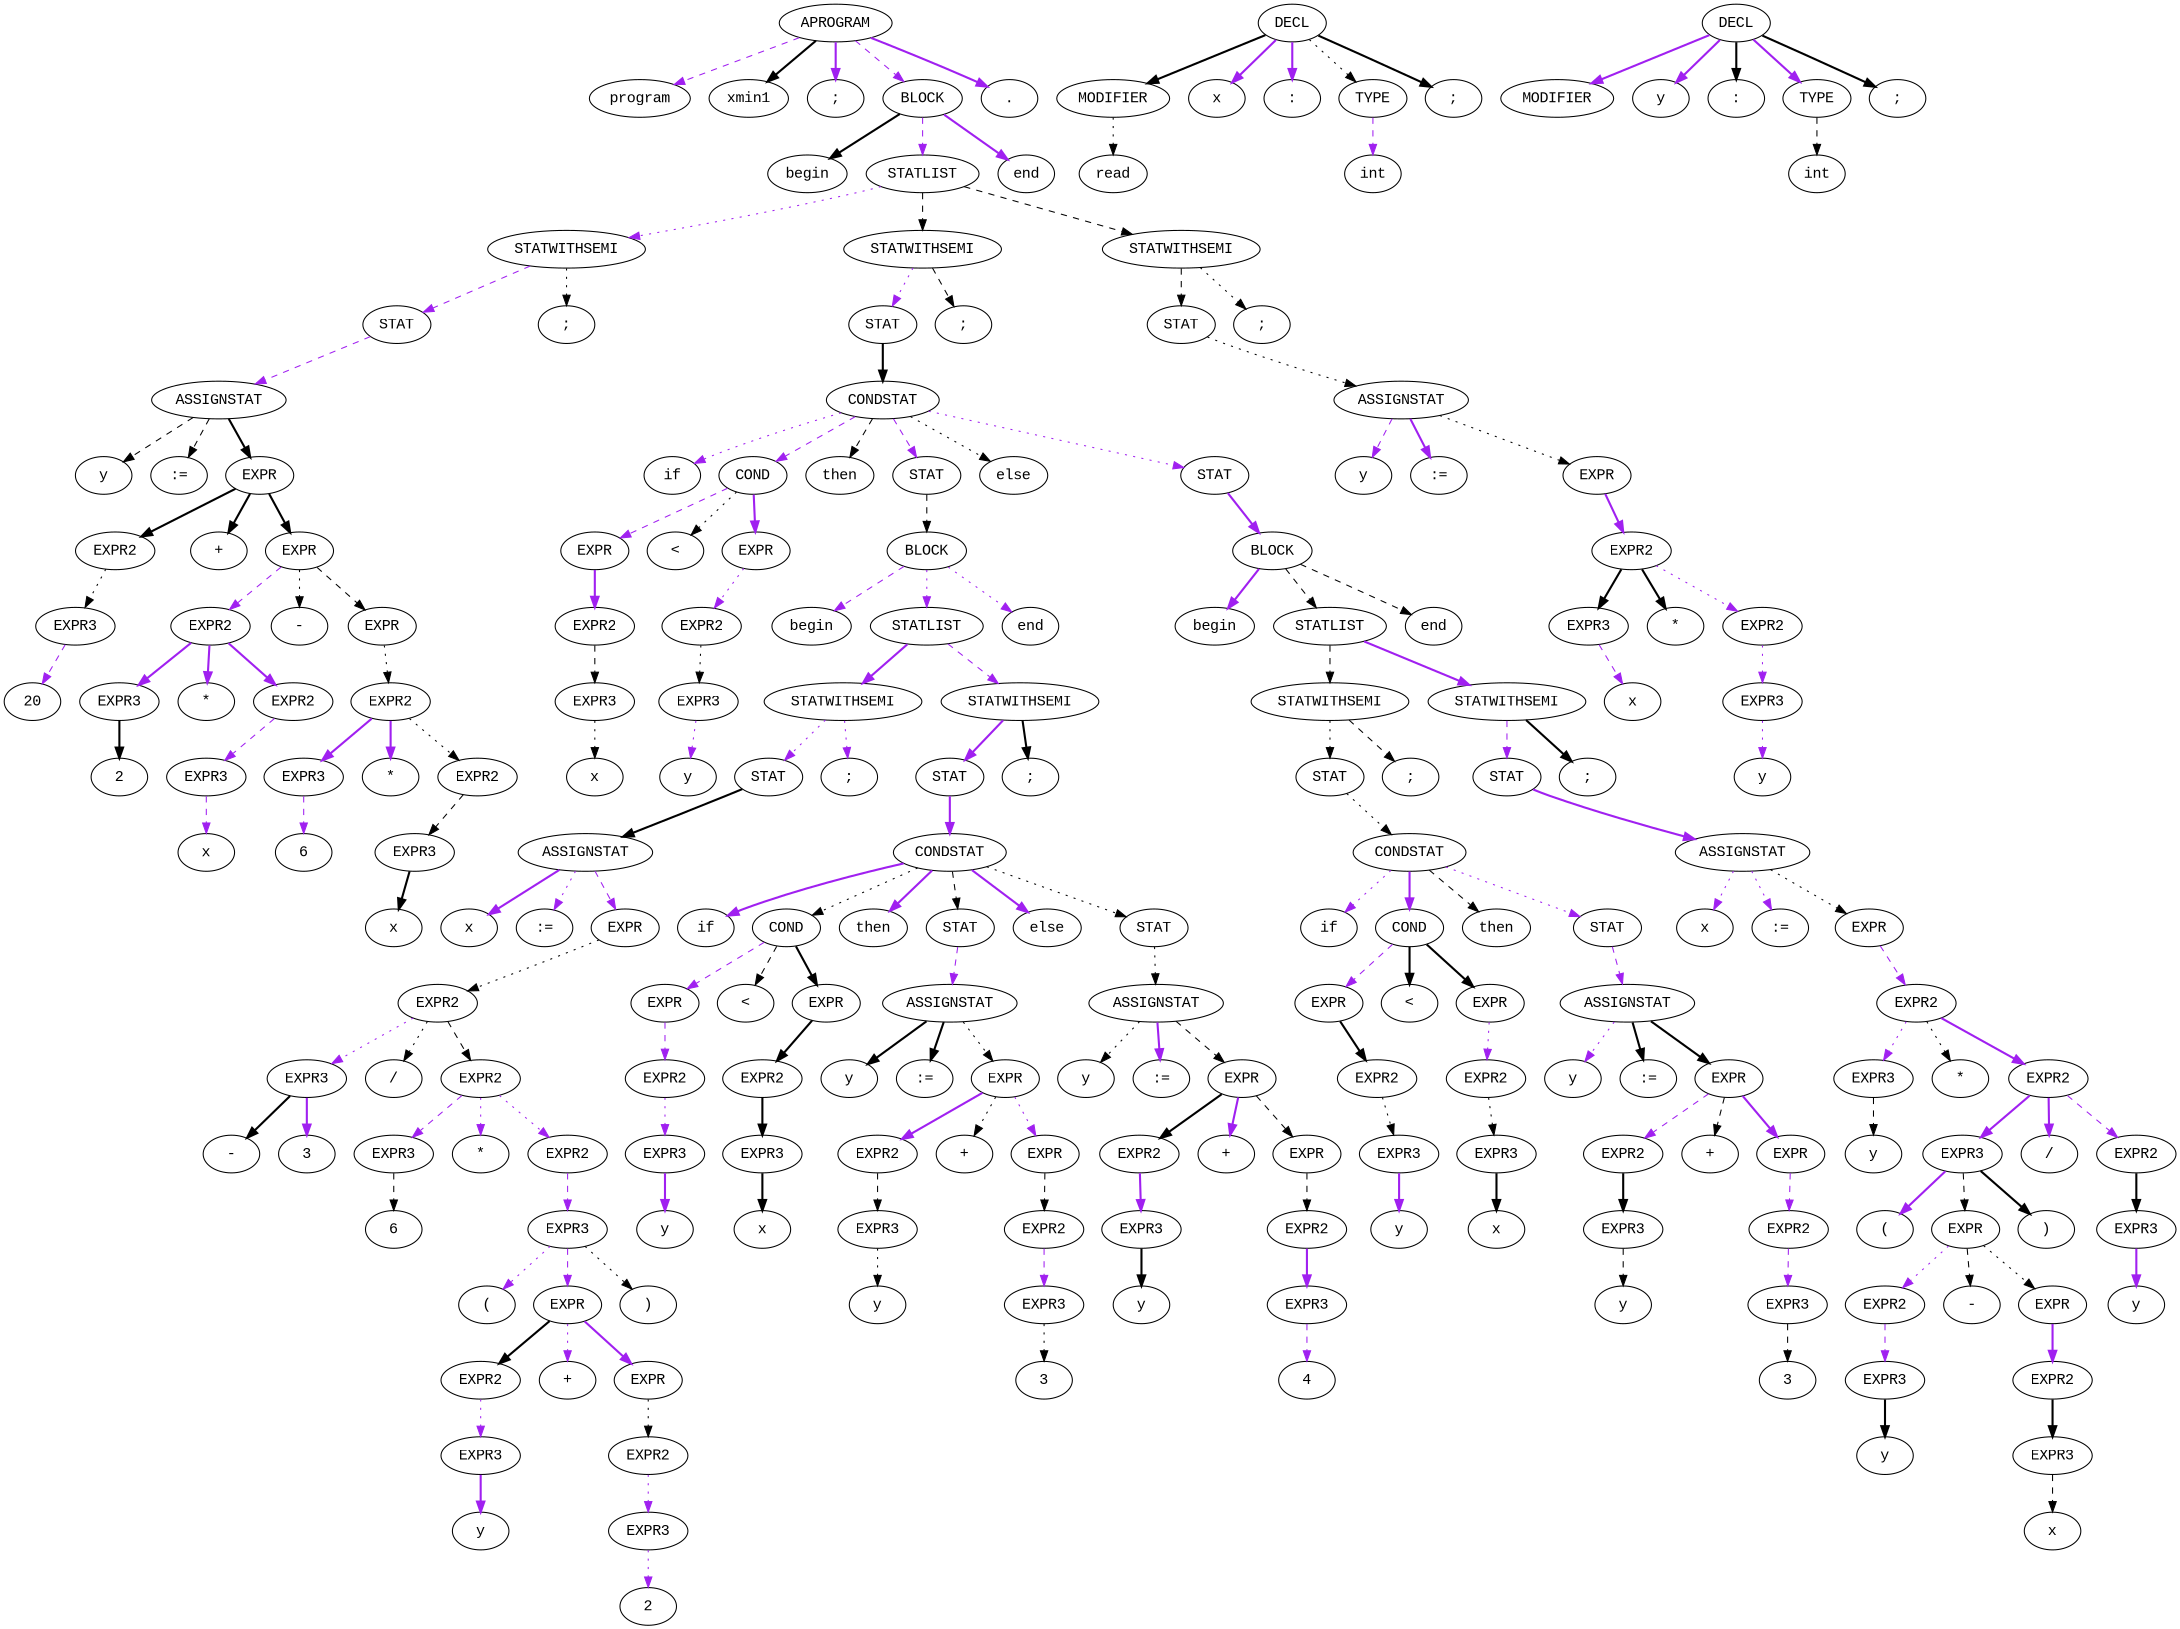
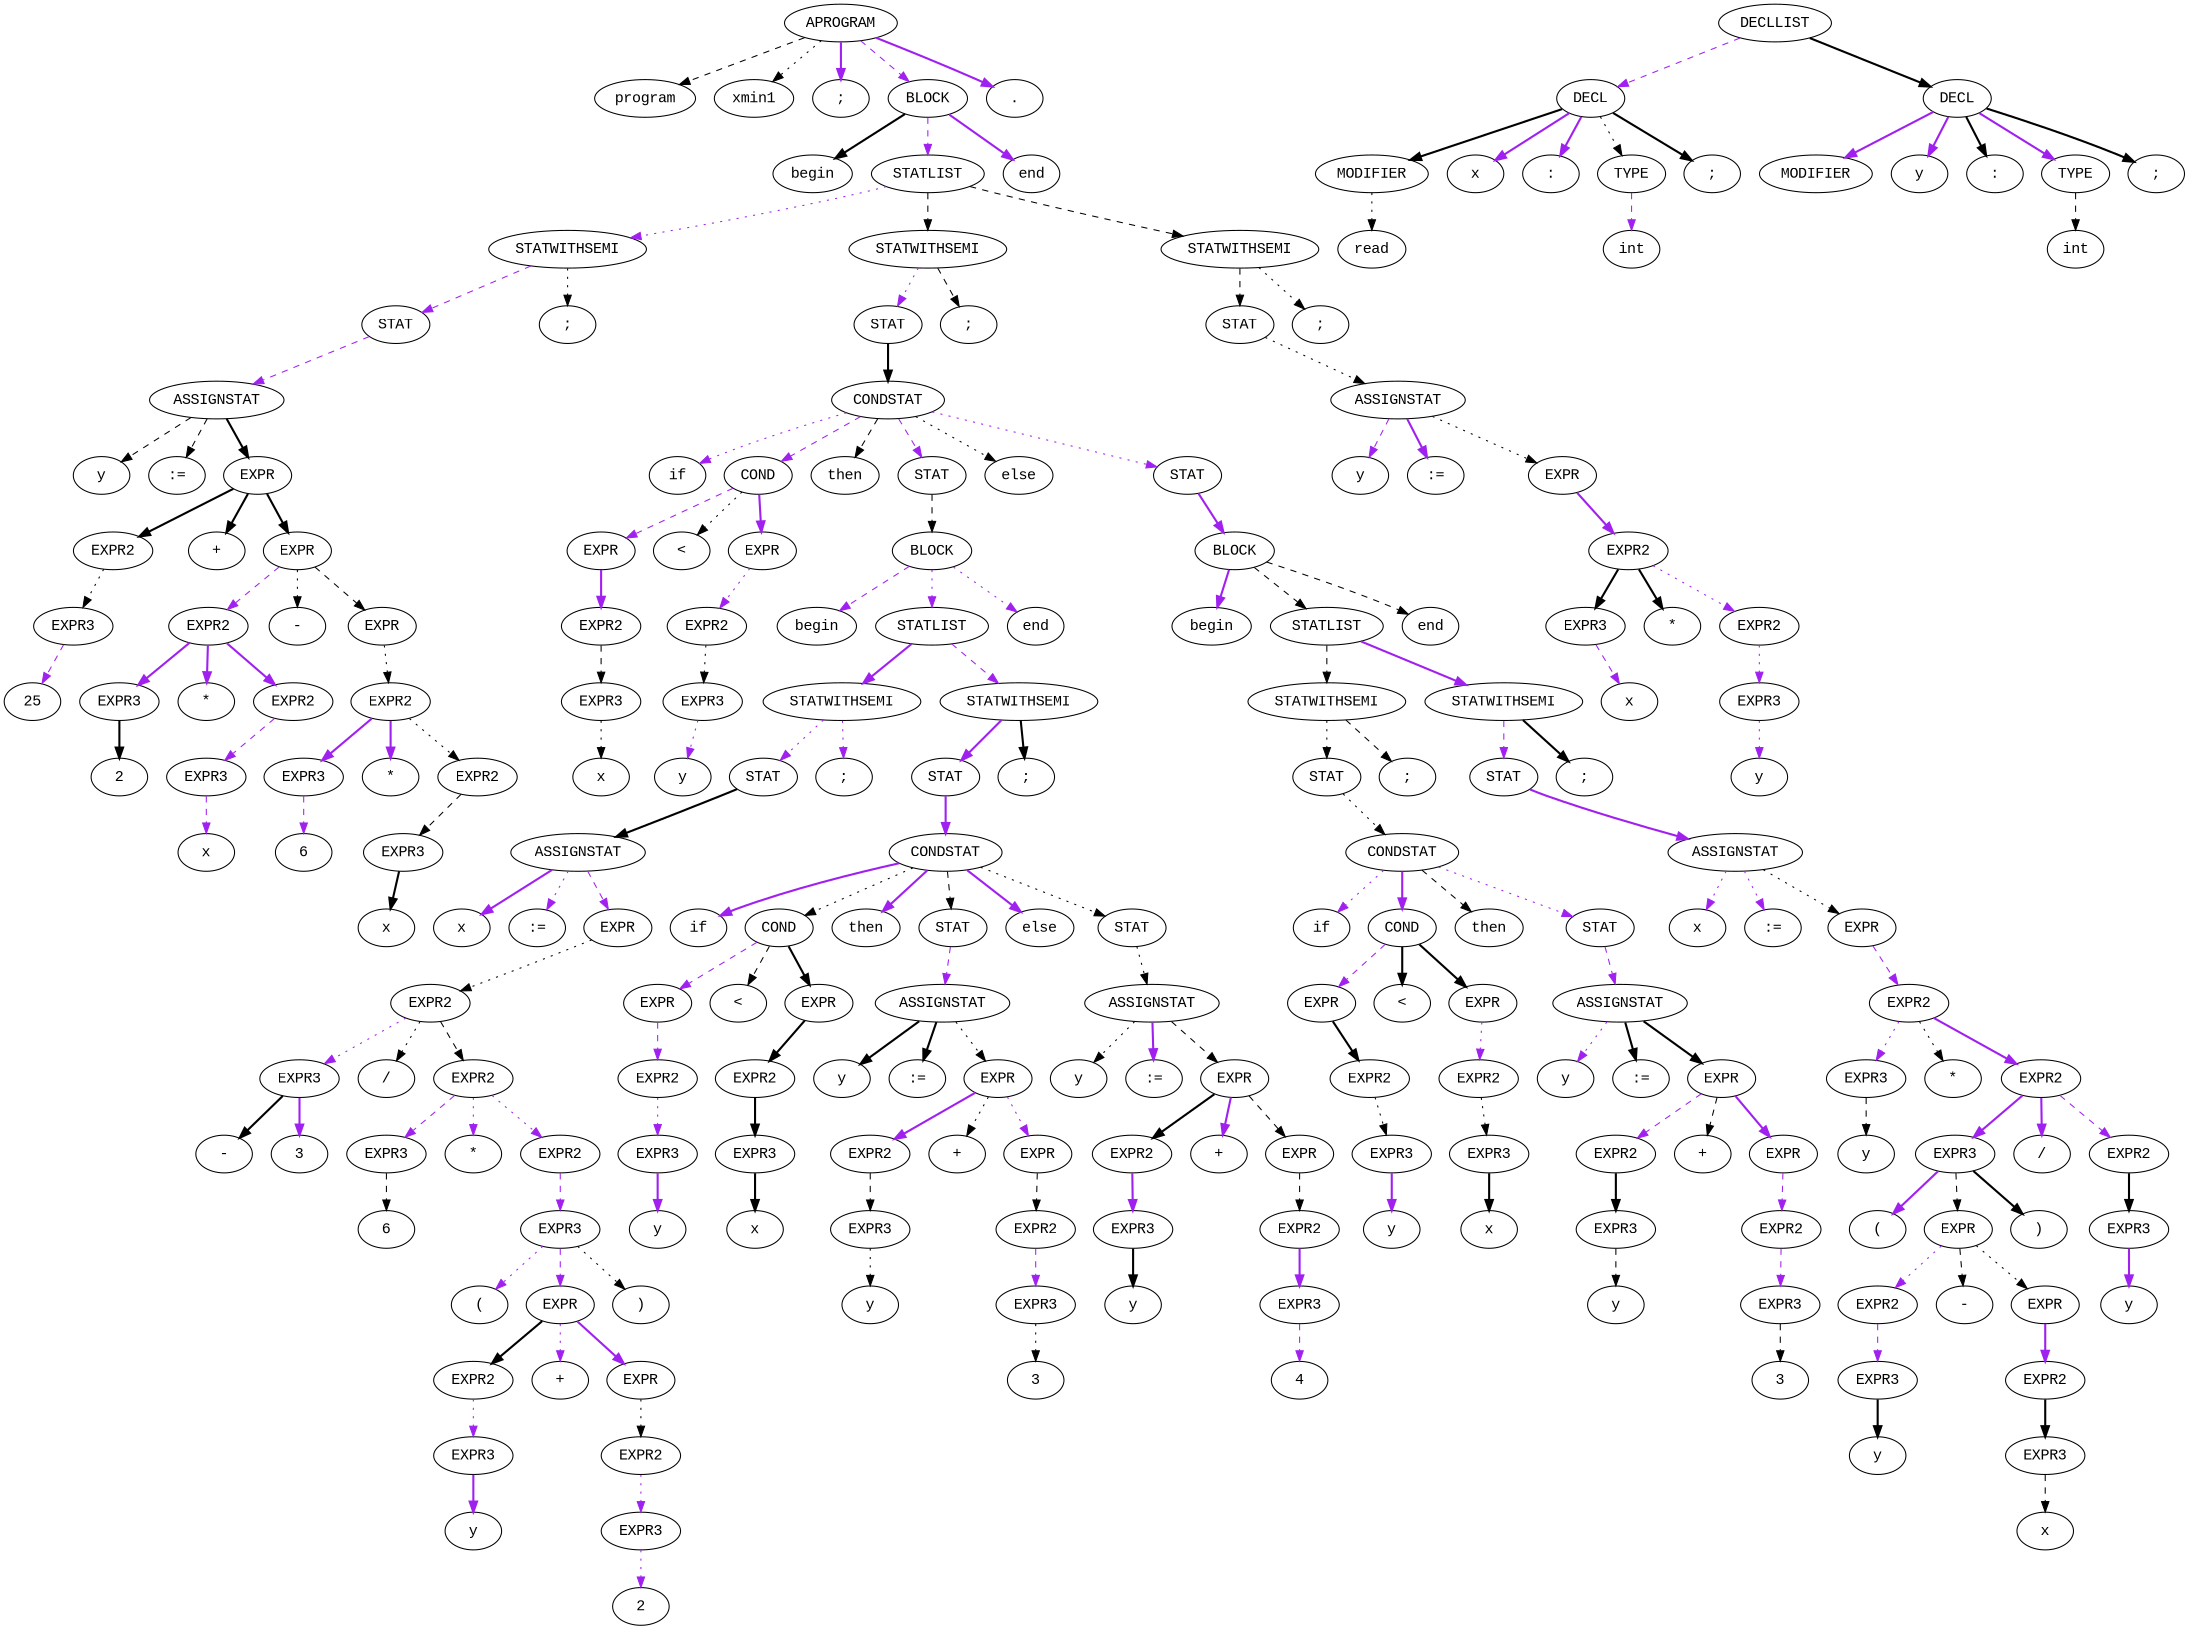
node "DECLLIST": added
edge "APROGRAM" -> "xmin1": style bold -> dotted
edge "APROGRAM" -> "program": color purple -> black
node "20": label "20" -> "25"
